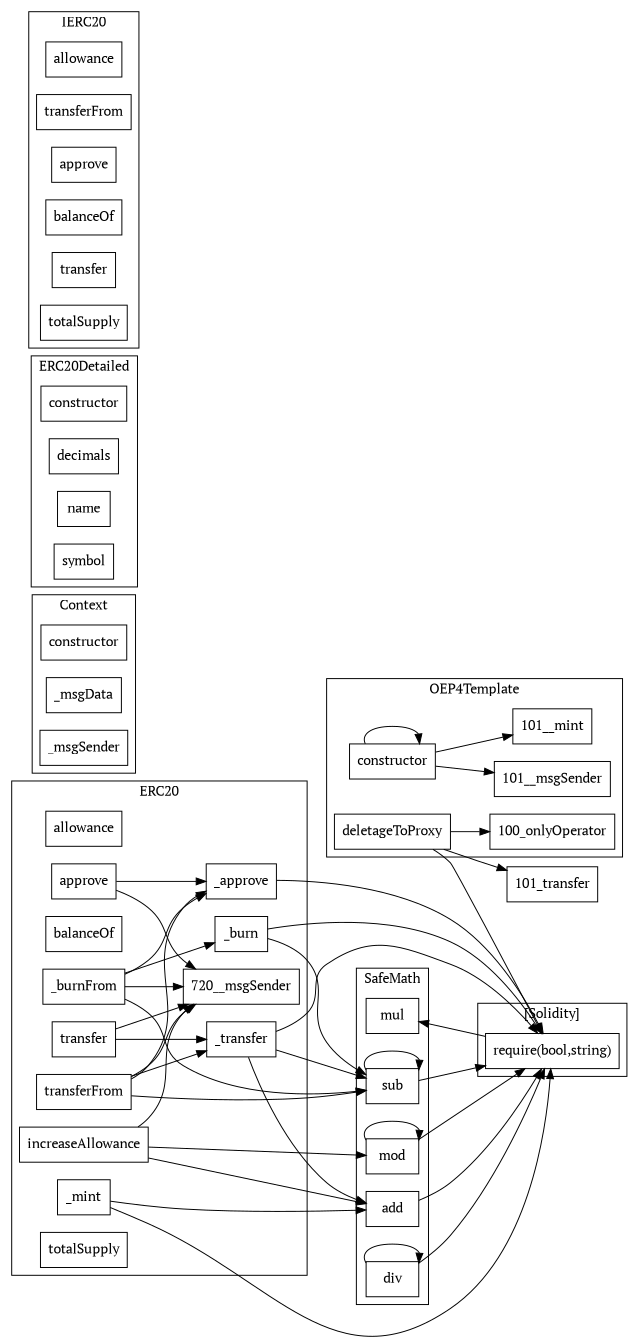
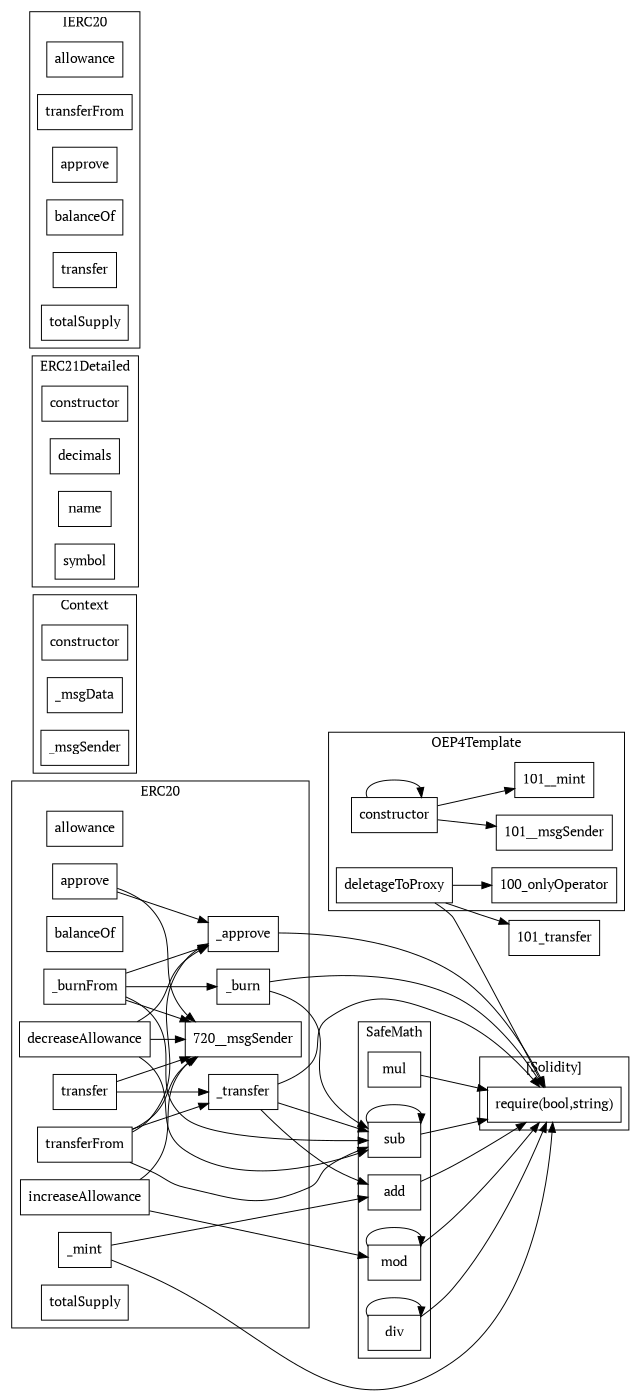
cluster "ERC20Detailed": label "ERC20Detailed" -> "ERC21Detailed"
edge "require(bool,string)" -> "mul": reversed
node "decreaseAllowance": added
edge "increaseAllowance" -> "add": removed
